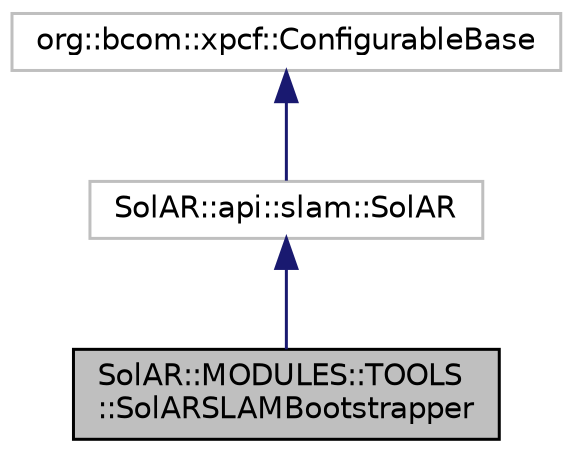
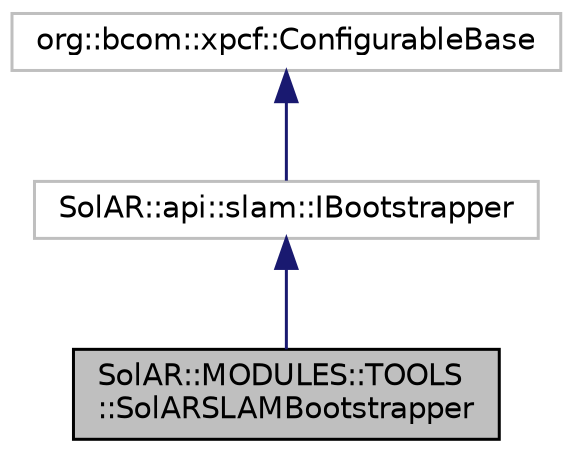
node "SolAR::api::slam::SolAR": label "SolAR::api::slam::SolAR" -> "SolAR::api::slam::IBootstrapper"
